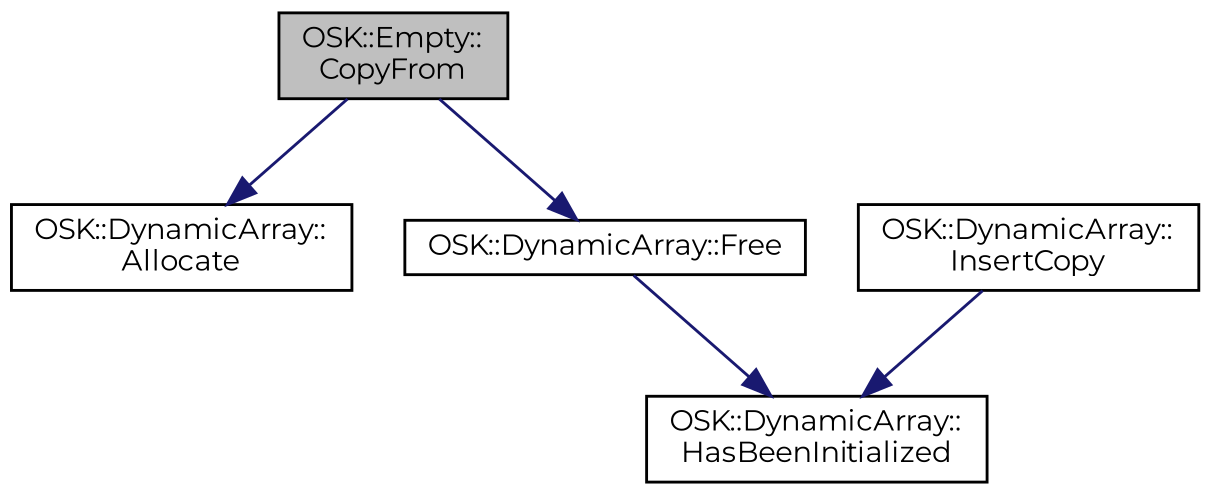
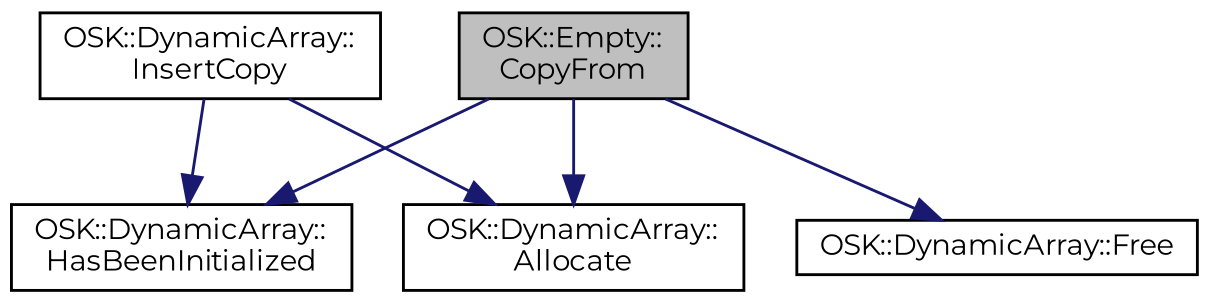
edge "OSK::DynamicArray:: InsertCopy" -> "OSK::DynamicArray:: Allocate": added
edge "OSK::DynamicArray::Free" -> "OSK::DynamicArray:: HasBeenInitialized": now "OSK::Empty:: CopyFrom" -> "OSK::DynamicArray:: HasBeenInitialized"
